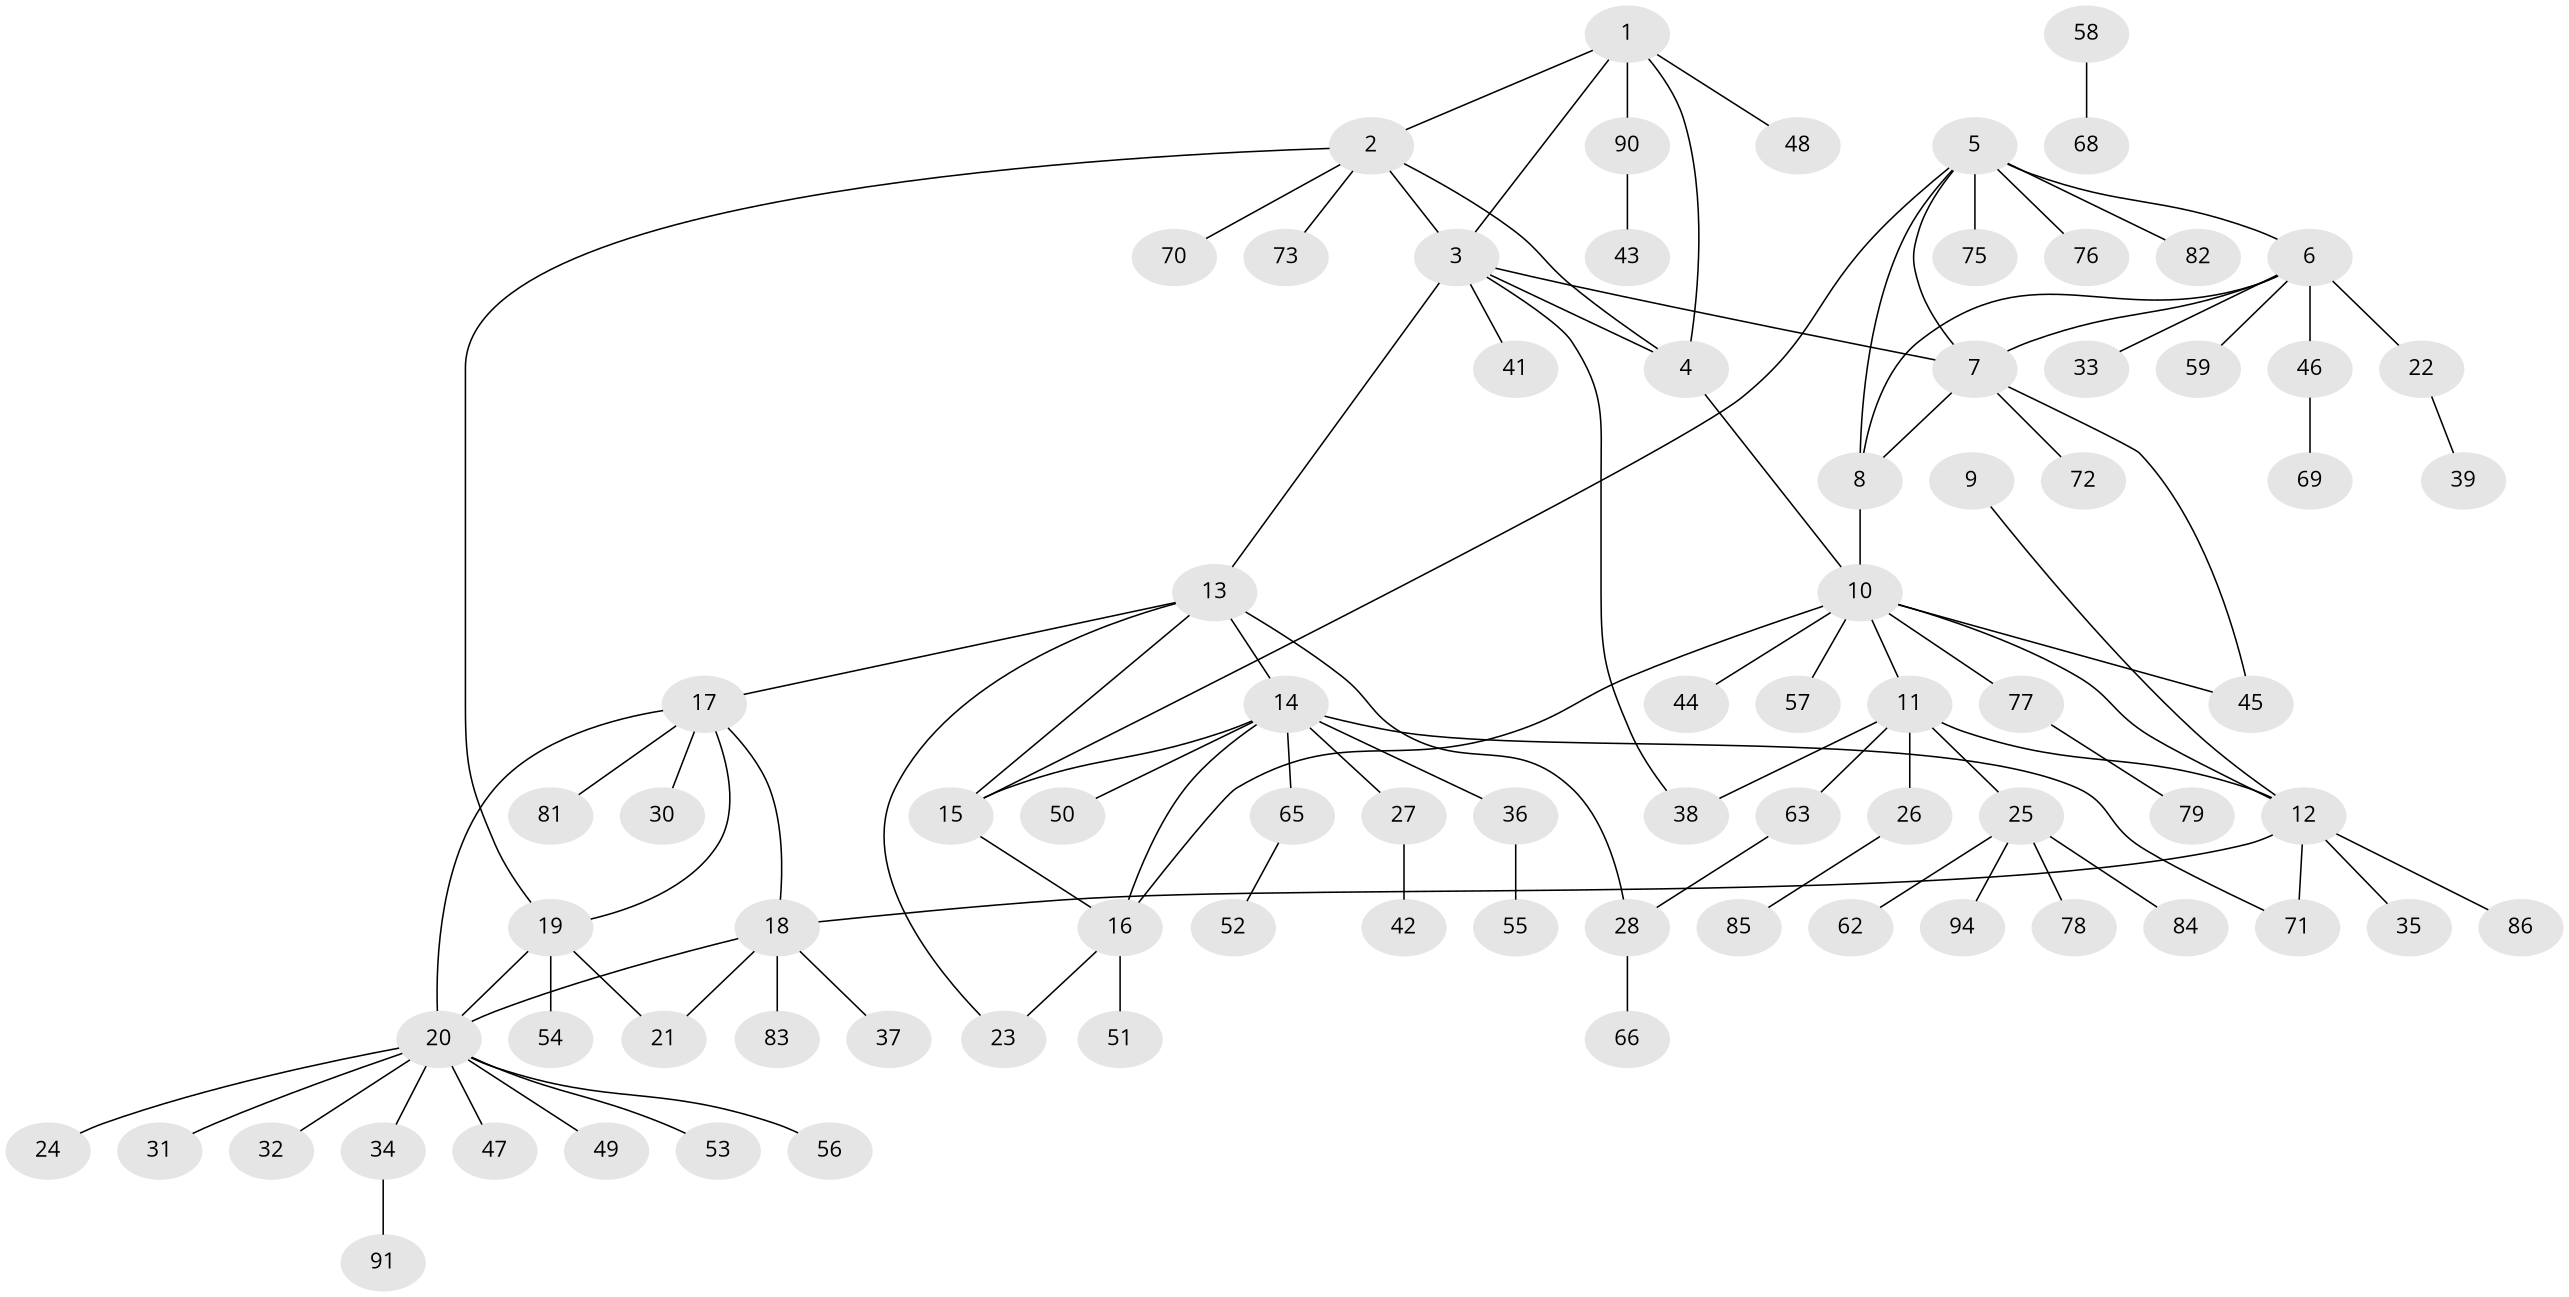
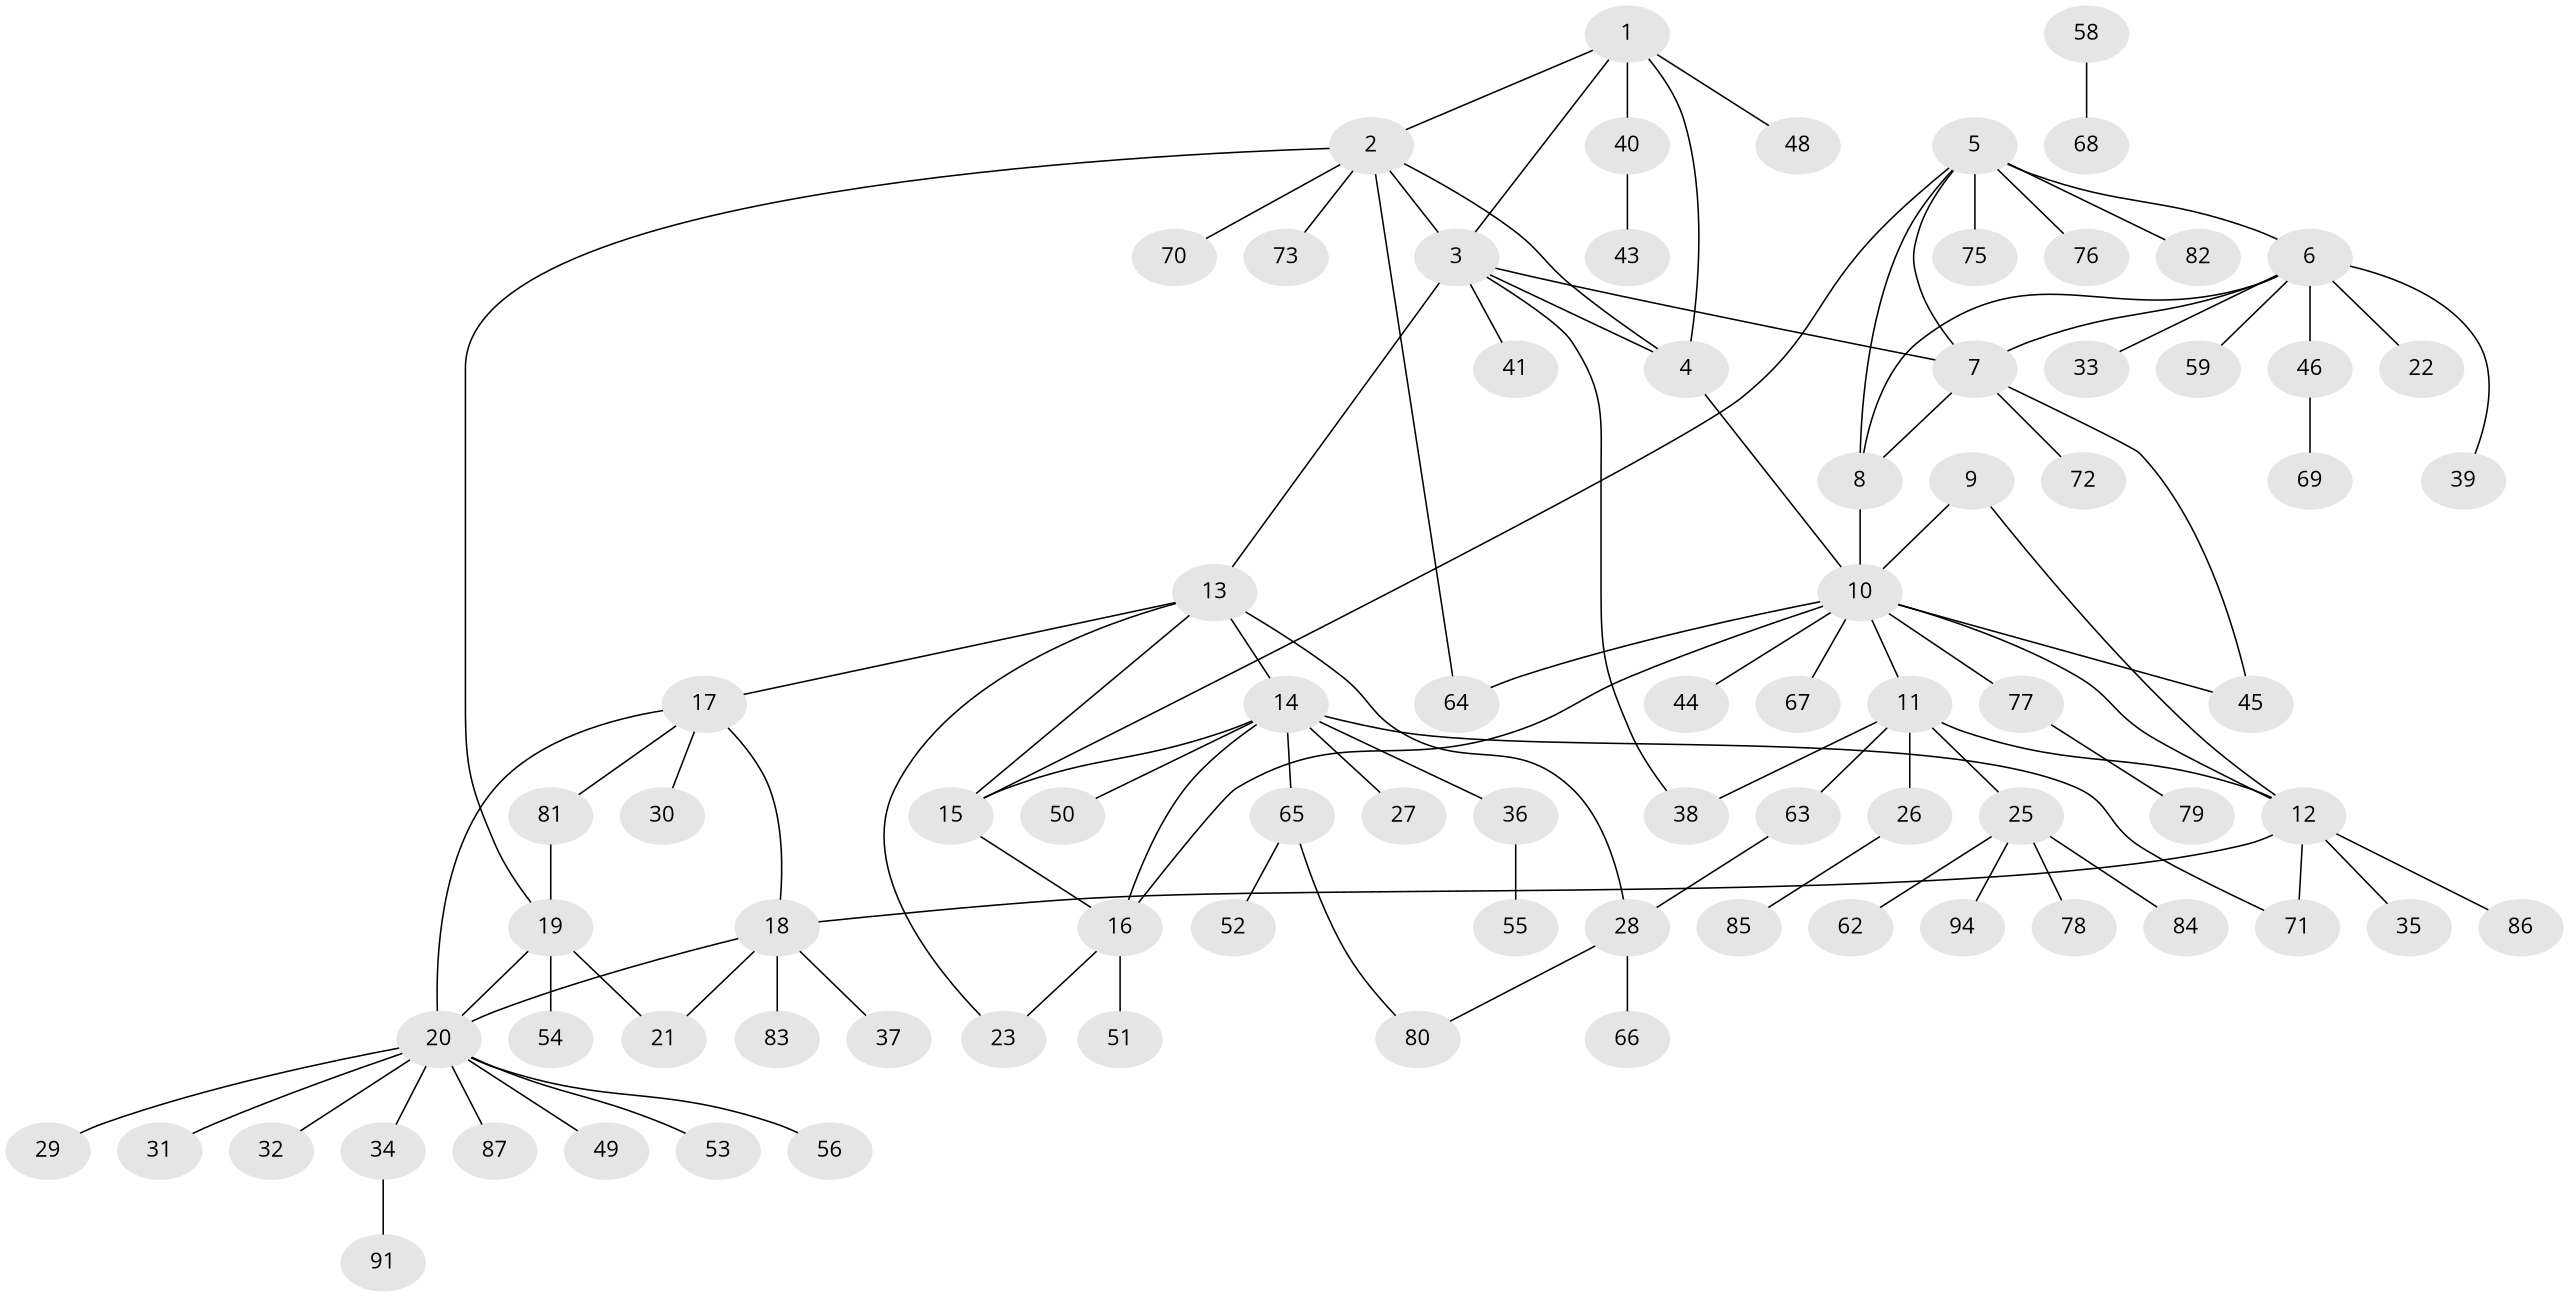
node "90": label "90" -> "40"
edge "22" -- "39": now "6" -- "39"
edge "9" -- "10": added
node "64": added
node "57": label "57" -> "67"
edge "17" -- "19": now "81" -- "19"
node "42": removed
node "80": added
node "24": label "24" -> "29"
node "47": label "47" -> "87"
